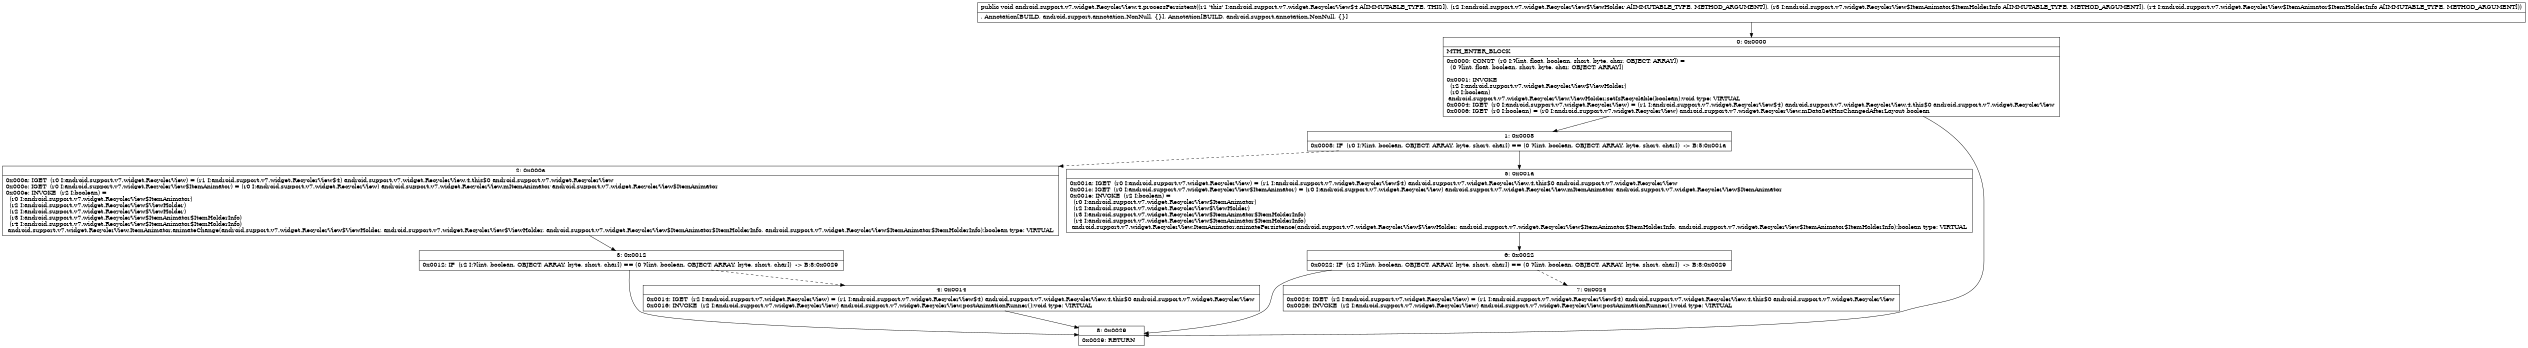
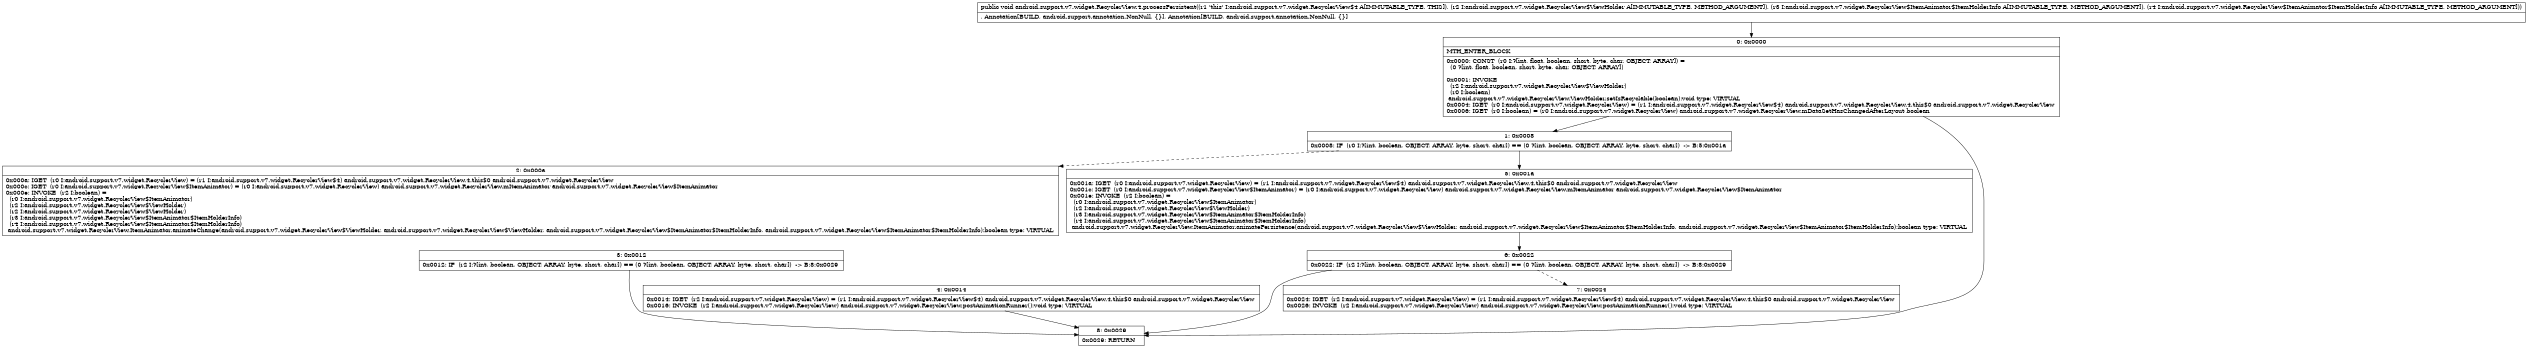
edge "2: 0x000a" -> "3: 0x0012": removed
edge "3: 0x0012" -> "4: 0x0014": removed
